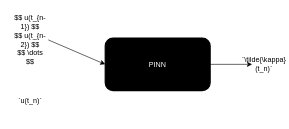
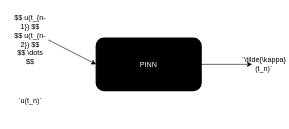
node "PINN": moved (158, 64) -> (149, 64)
